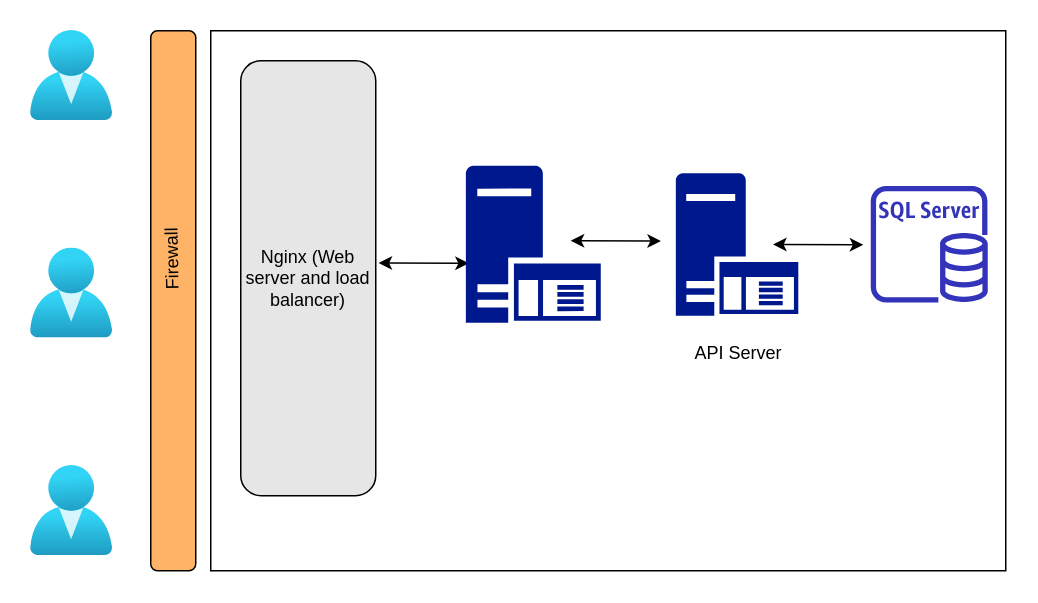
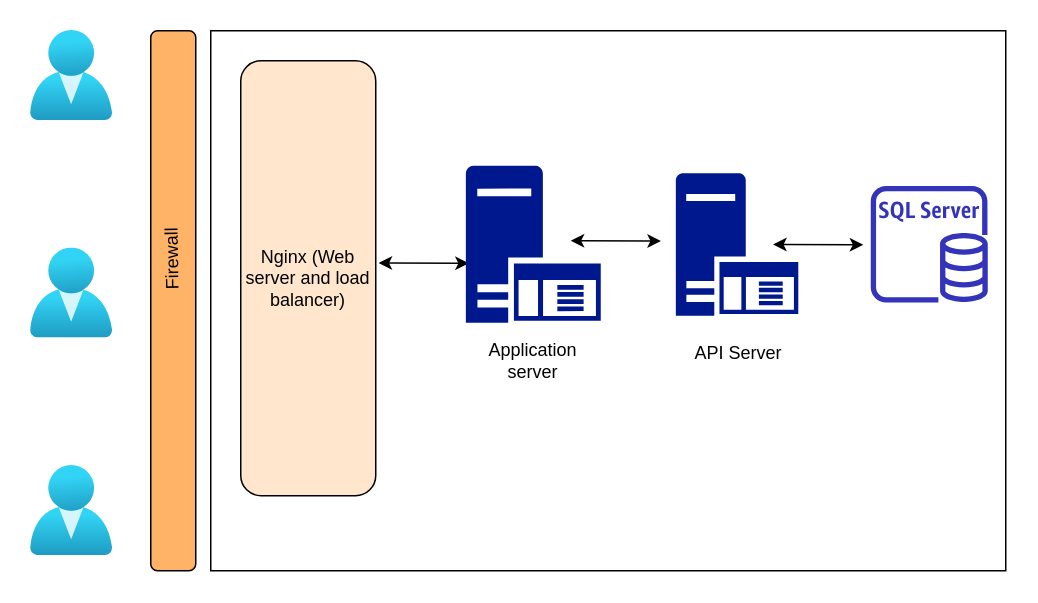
node "Nginx (Web server and load balancer)": fillcolor #e6e6e6 -> #ffe6cc
node "Application server": added
